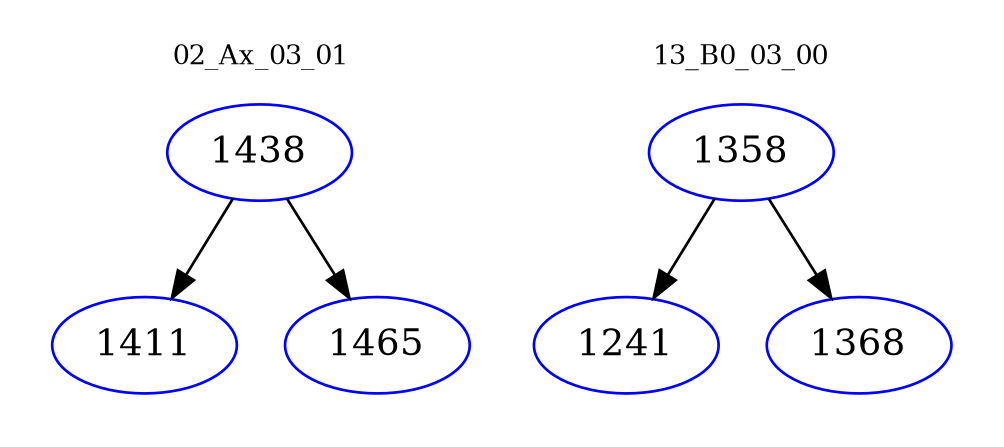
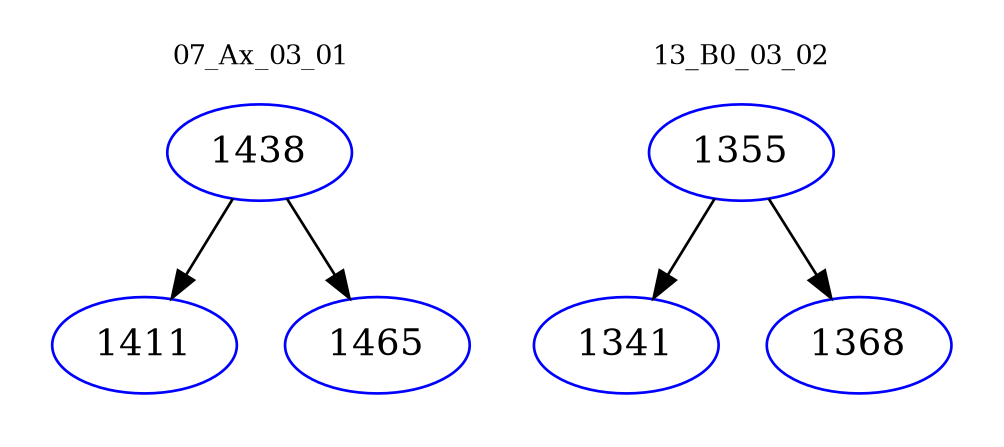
cluster "02_Ax_03_01": label "02_Ax_03_01" -> "07_Ax_03_01"
cluster "13_B0_03_00": label "13_B0_03_00" -> "13_B0_03_02"
node "1358": label "1358" -> "1355"
node "1241": label "1241" -> "1341"
